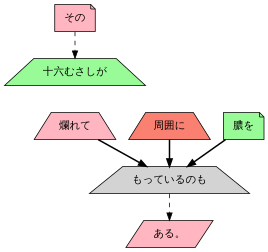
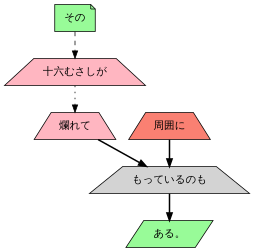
node "その": fillcolor lightpink -> palegreen
node "十六むさしが": fillcolor palegreen -> lightpink
edge "十六むさしが" -> "爛れて": added
node "膿を": removed
edge "もっているのも" -> "ある。": style dashed -> bold
node "ある。": fillcolor lightpink -> palegreen
